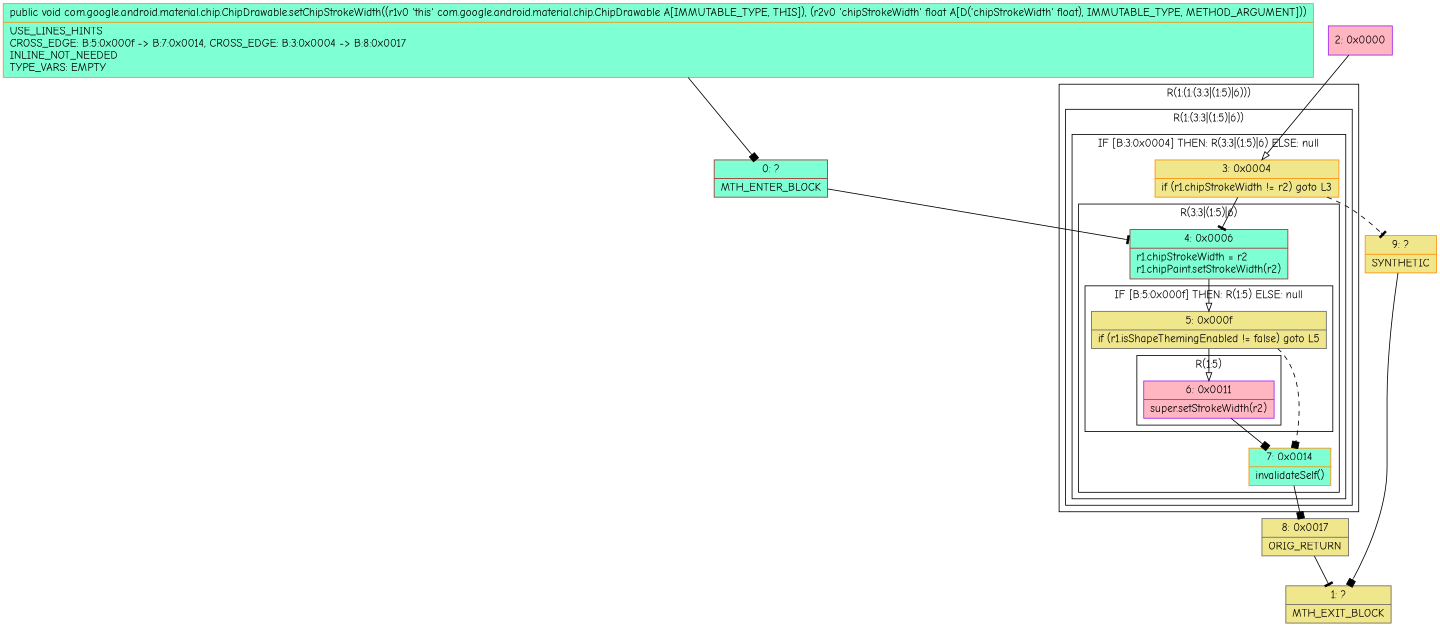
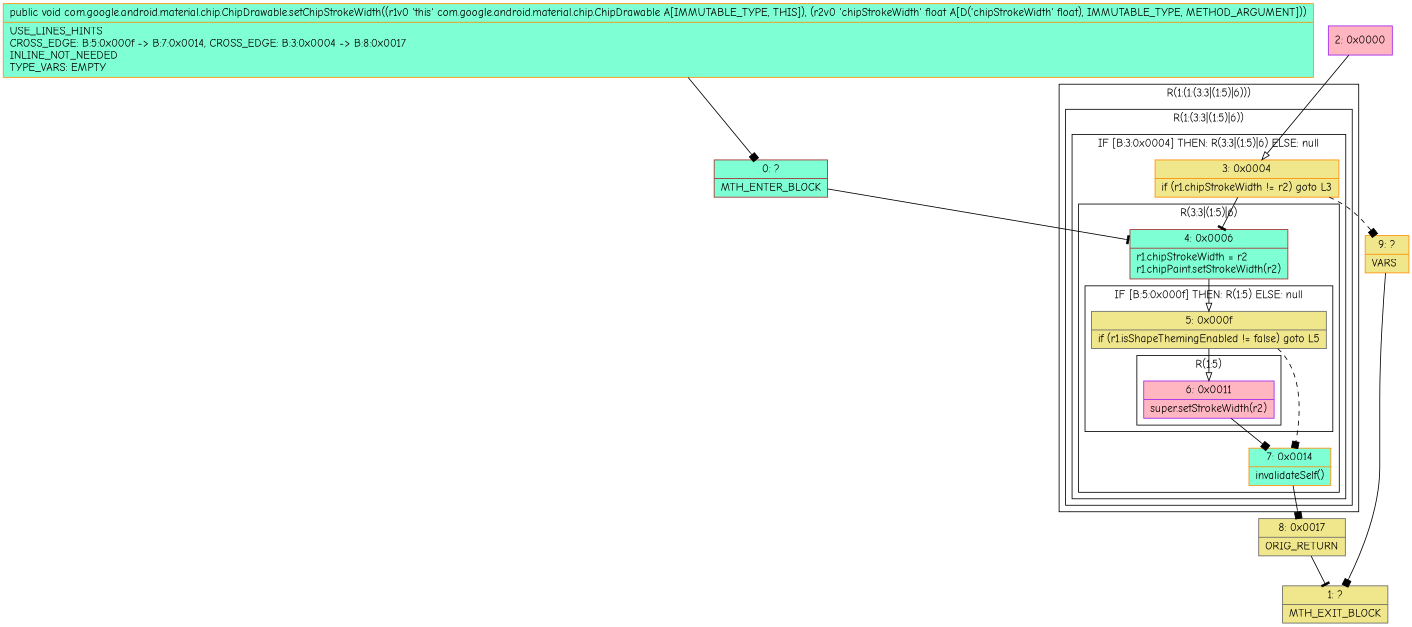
edge "3: 0x0004" -> "9: ?": arrowhead tee -> box
node "9: ?": text "SYNTHETIC" -> "VARS"
